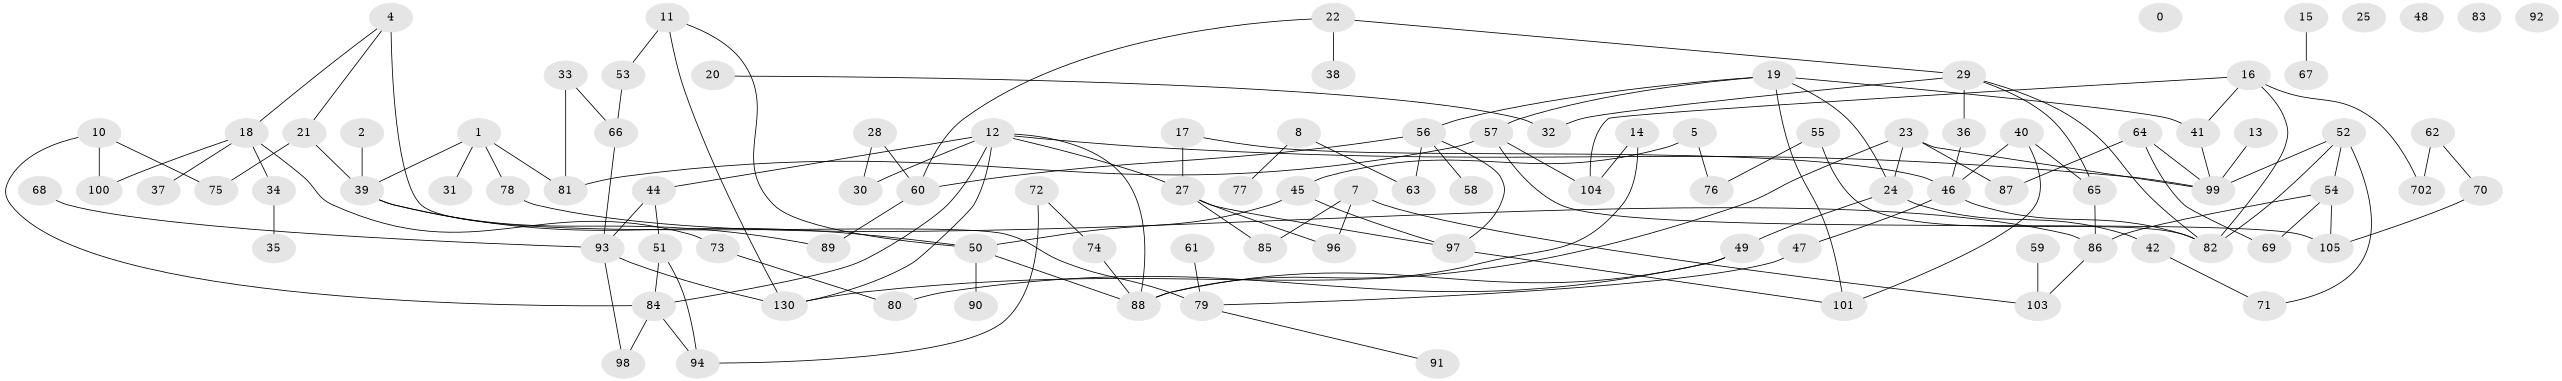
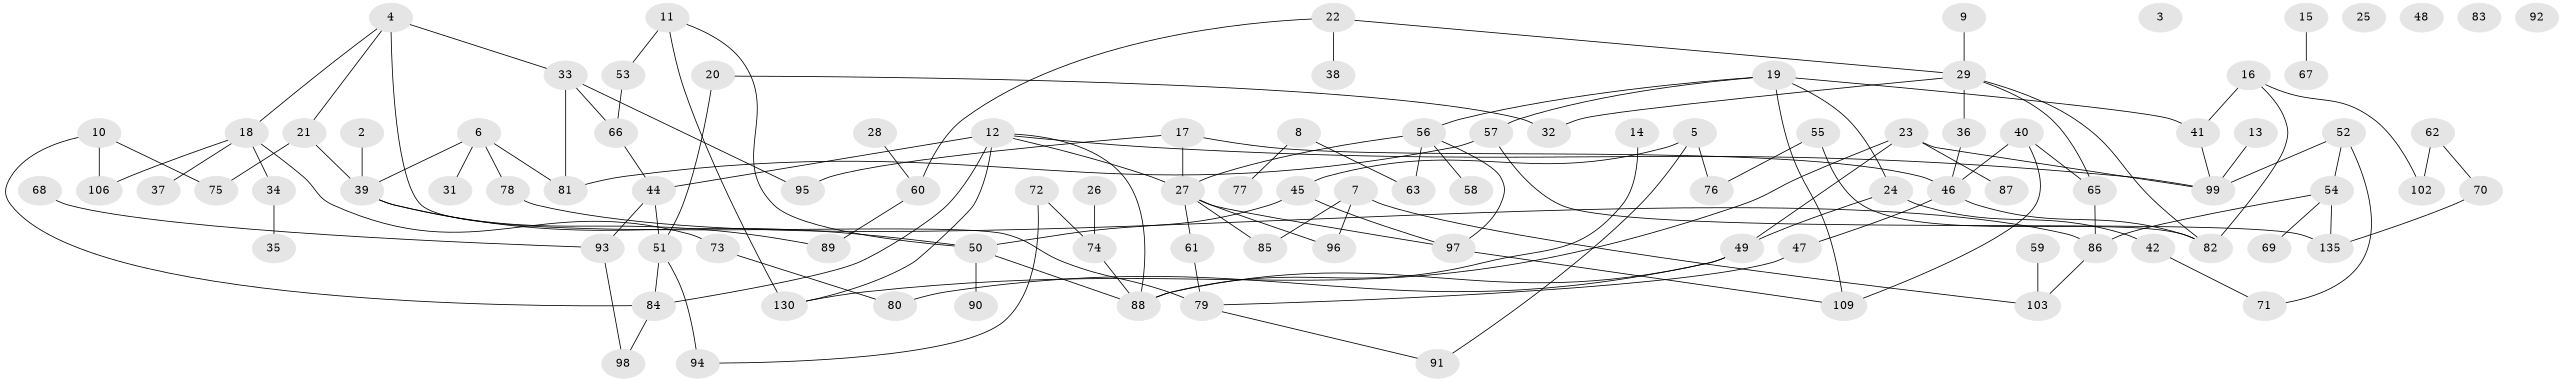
node "9": added
node "0": label "0" -> "3"
edge "4" -- "33": added
node "1": label "1" -> "6"
node "64": removed
edge "56" -- "60": now "56" -- "27"
edge "20" -- "51": added
edge "23" -- "24": now "23" -- "49"
node "100": label "100" -> "106"
edge "66" -- "93": now "66" -- "44"
node "95": added
node "30": removed
node "26": added
node "104": removed
node "702": label "702" -> "102"
edge "52" -- "82": removed
edge "27" -- "61": added
node "105": label "105" -> "135"
edge "5" -- "91": added
edge "93" -- "130": removed
node "101": label "101" -> "109"
edge "84" -- "94": removed
